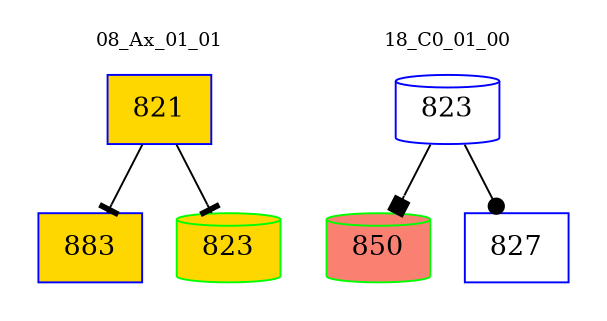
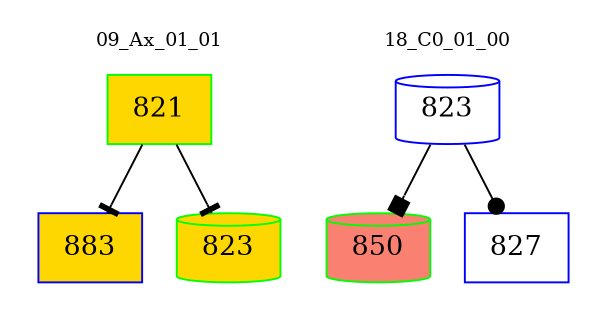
cluster "08_Ax_01_01": label "08_Ax_01_01" -> "09_Ax_01_01"
node "821": color blue -> green
